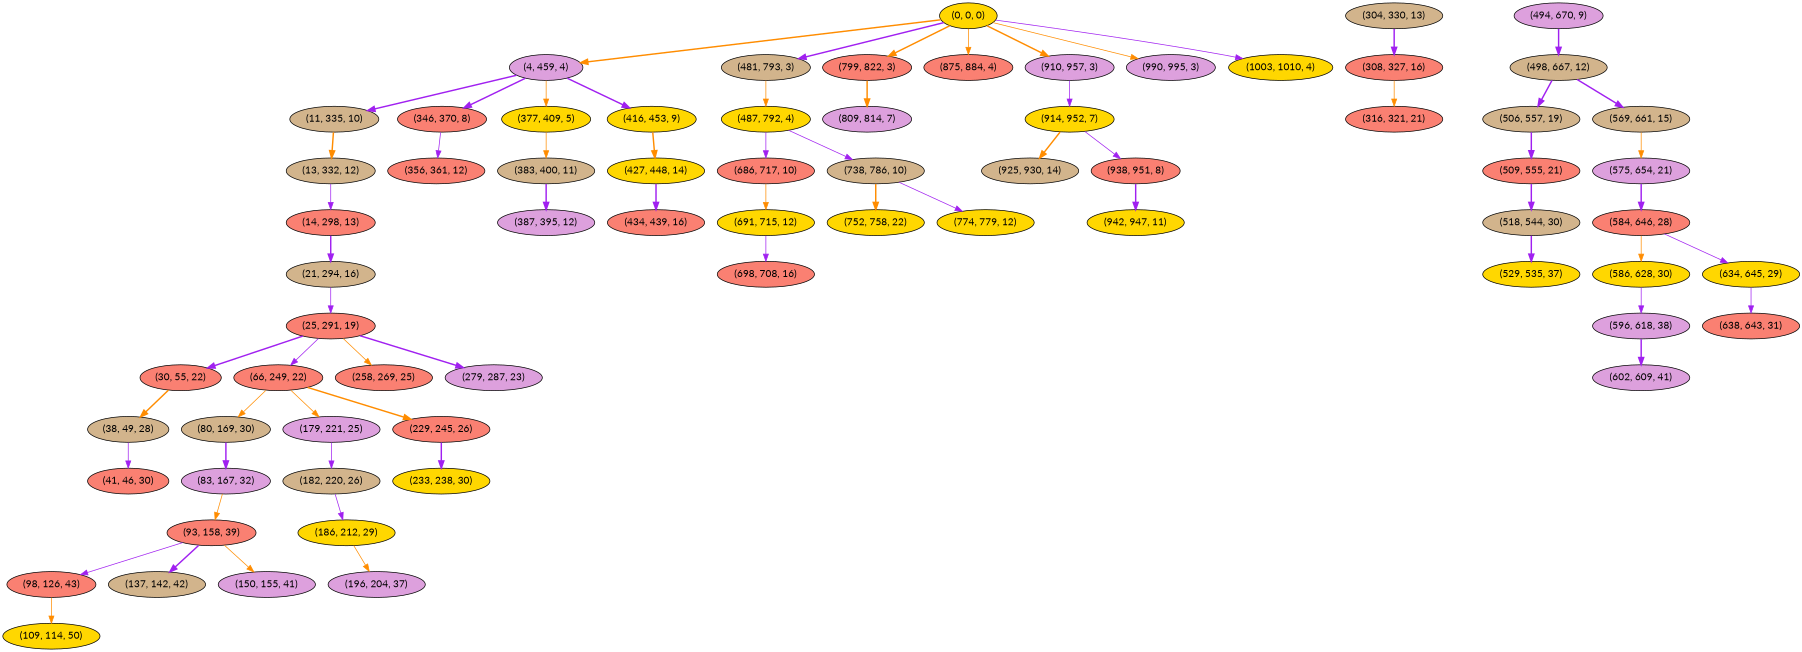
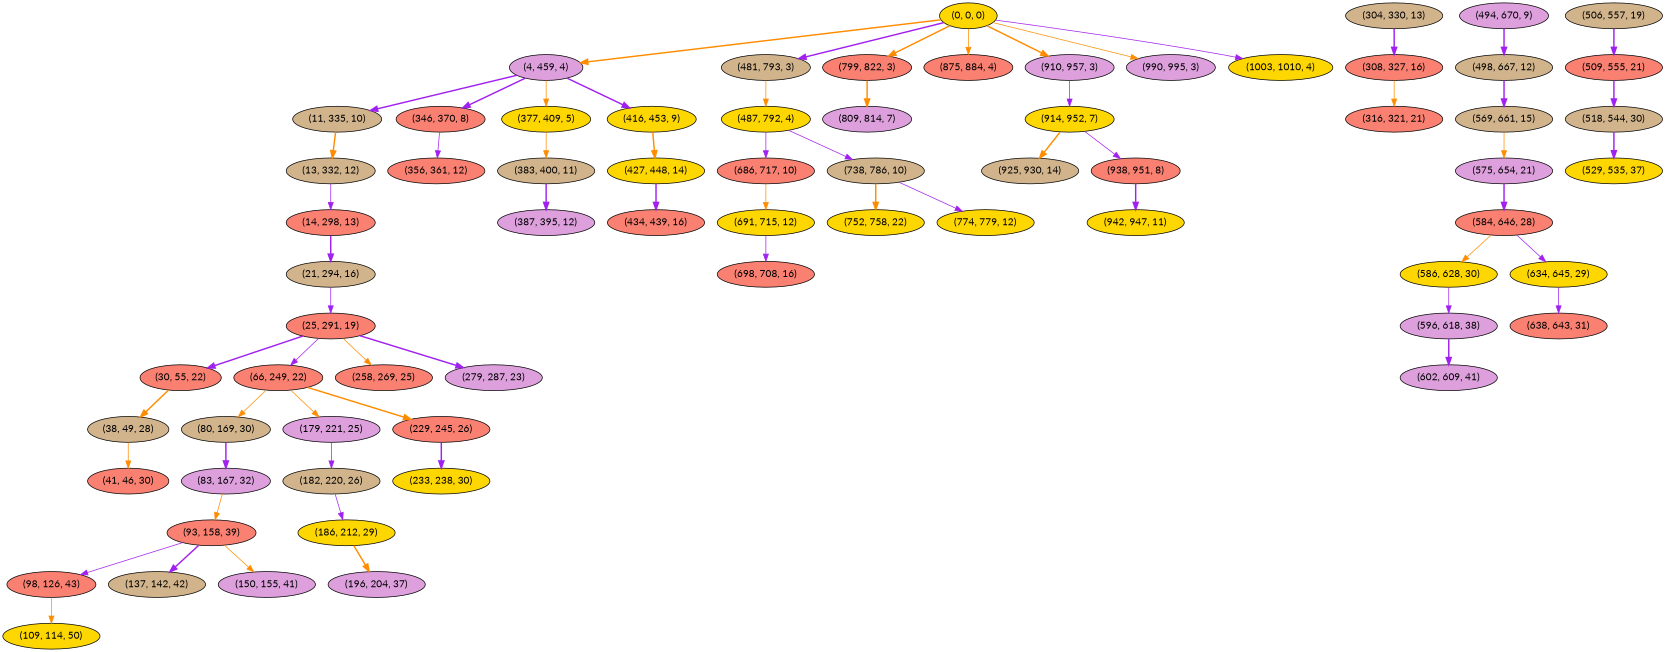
edge "(498, 667, 12)" -> "(506, 557, 19)": removed
edge "(38, 49, 28)" -> "(41, 46, 30)": color purple -> darkorange
edge "(186, 212, 29)" -> "(196, 204, 37)": style solid -> bold
